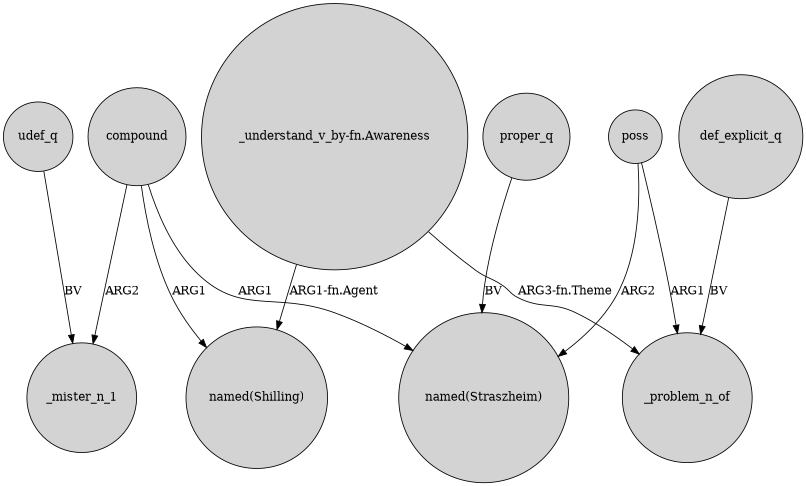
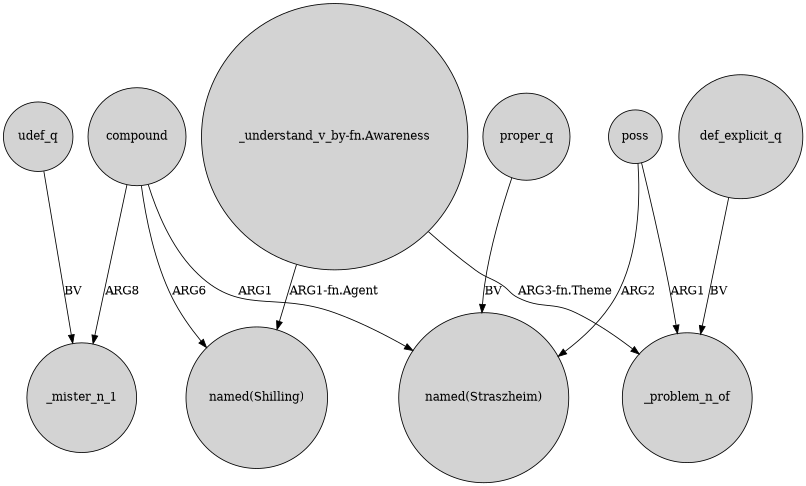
edge "compound" -> "_mister_n_1": label "ARG2" -> "ARG8"
edge "compound" -> "named(Shilling)": label "ARG1" -> "ARG6"
